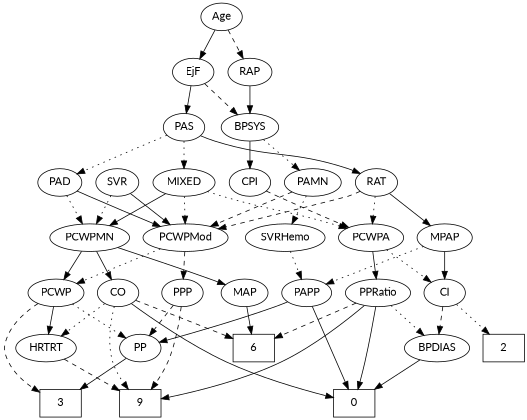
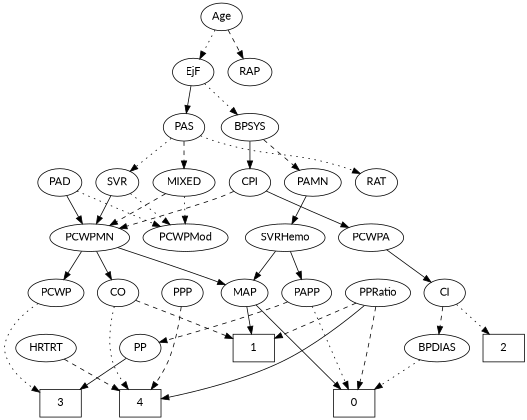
edge "Age" -> "EjF": style solid -> dotted
edge "RAP" -> "BPSYS": removed
edge "EjF" -> "BPSYS": style dashed -> dotted
edge "BPSYS" -> "PAMN": style dotted -> dashed
edge "PAS" -> "MIXED": style dotted -> dashed
edge "PAS" -> "PAD": now "PAS" -> "SVR"
edge "PAS" -> "RAT": style solid -> dotted
edge "PAMN" -> "SVRHemo": style dotted -> solid
edge "CPI" -> "PCWPA": style dashed -> solid
edge "RAT" -> "PCWPMod": removed
edge "PAD" -> "PCWPMN": style dotted -> solid
edge "RAT" -> "PCWPA": removed
edge "PAD" -> "PCWPMod": style solid -> dotted
edge "SVR" -> "PCWPMN": style dotted -> solid
edge "MIXED" -> "PCWPMN": style solid -> dashed
edge "SVR" -> "PCWPMod": style solid -> dotted
edge "PAMN" -> "PCWPMod": removed
edge "MIXED" -> "PCWPA": removed
edge "CPI" -> "PCWPMN": added
node "MPAP": removed
edge "PCWPA" -> "PPRatio": removed
edge "PCWPMod" -> "PPP": removed
edge "SVRHemo" -> "MAP": added
edge "SVRHemo" -> "PAPP": style dotted -> solid
edge "PCWPA" -> "CI": style dotted -> solid
edge "PCWPMod" -> "PCWP": removed
edge "PCWP" -> "HRTRT": removed
edge "PPP" -> "PP": removed
edge "CO" -> "HRTRT": removed
edge "PPRatio" -> "BPDIAS": removed
edge "PCWP" -> "PP": removed
edge "PAPP" -> "PP": style solid -> dashed
edge "PAPP" -> "0": style solid -> dotted
edge "PPRatio" -> "0": style solid -> dashed
edge "PCWP" -> "3": style dashed -> dotted
node "6": label "6" -> "1"
edge "CO" -> "0": now "MAP" -> "0"
edge "BPDIAS" -> "0": style solid -> dotted
node "9": label "9" -> "4"
